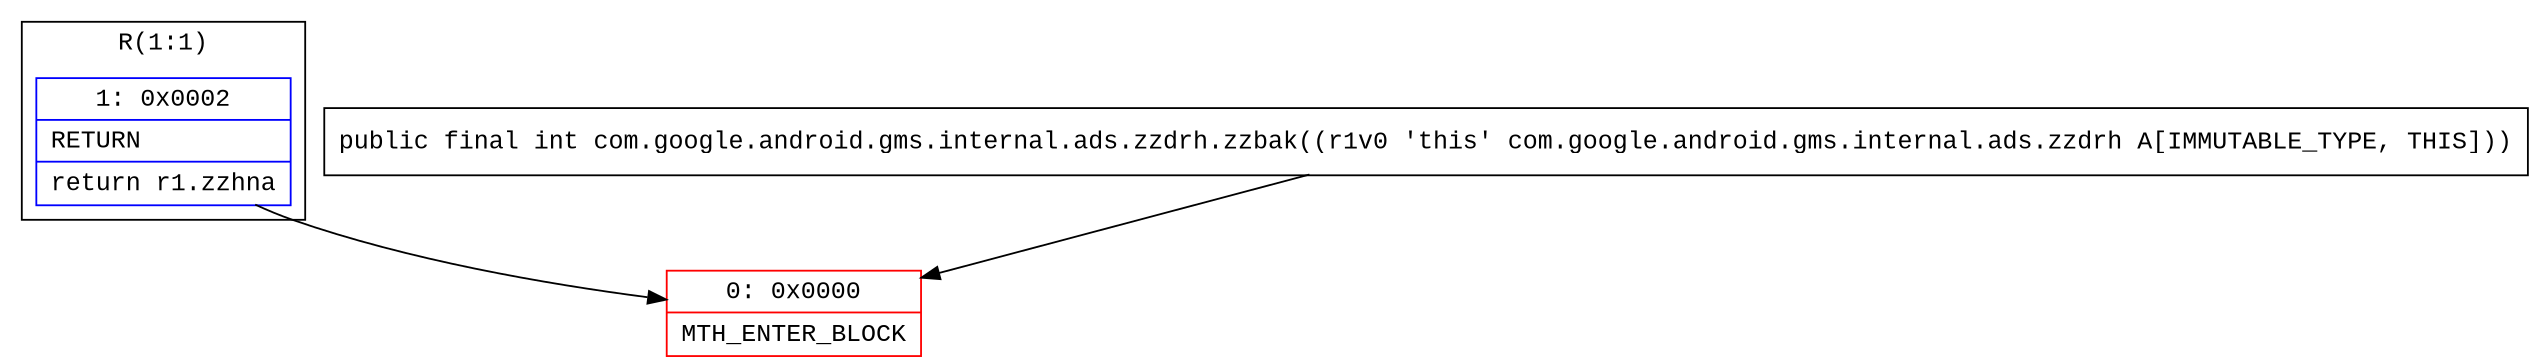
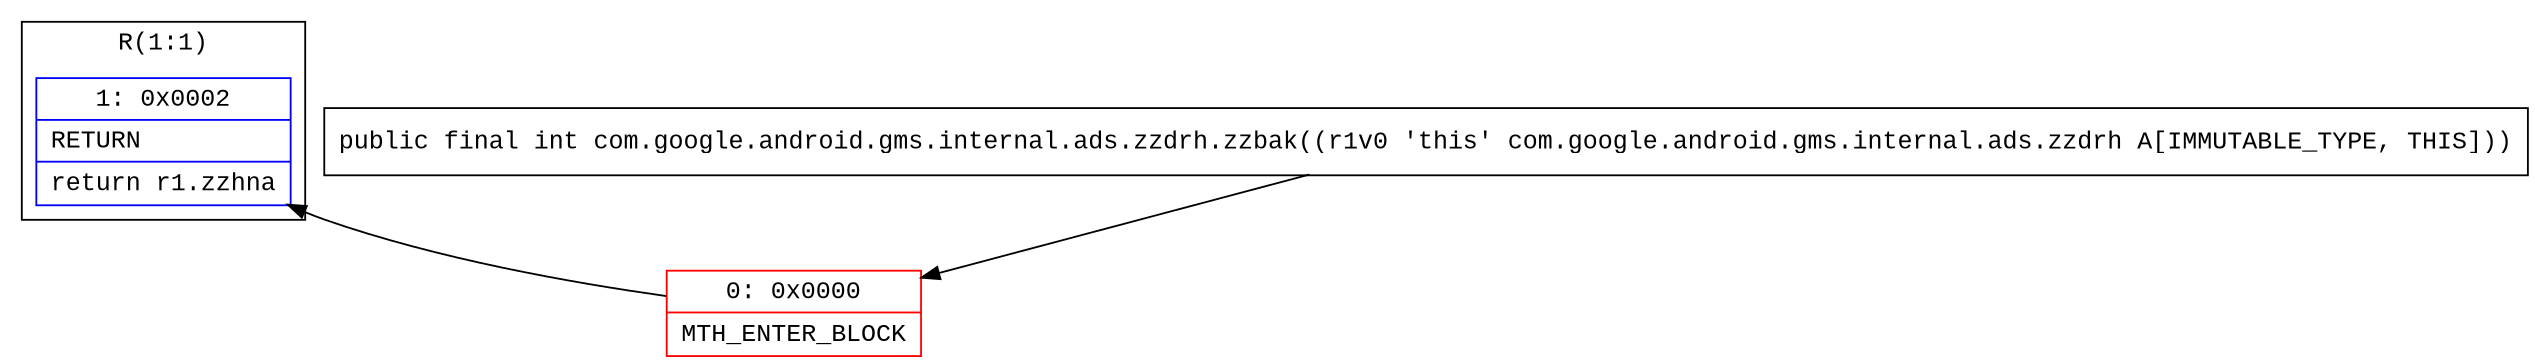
edge "1: 0x0002" -> "0: 0x0000": reversed
